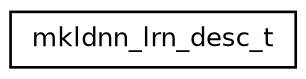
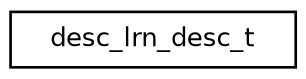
node "mkldnn_lrn_desc_t": label "mkldnn_lrn_desc_t" -> "desc_lrn_desc_t"
